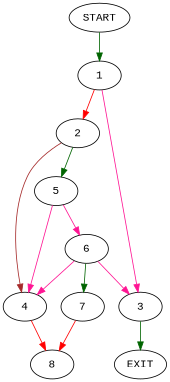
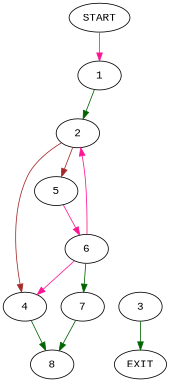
edge "START" -> "1": color darkgreen -> deeppink
edge "1" -> "2": color red -> darkgreen
edge "2" -> "5": color darkgreen -> brown
edge "1" -> "3": removed
edge "5" -> "4": removed
edge "6" -> "3": now "6" -> "2"
edge "4" -> "8": color red -> darkgreen
edge "7" -> "8": color red -> darkgreen
